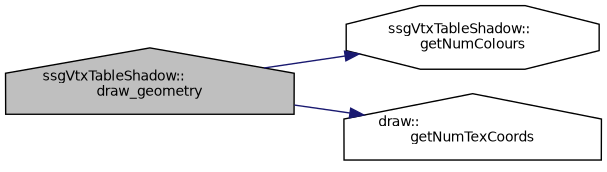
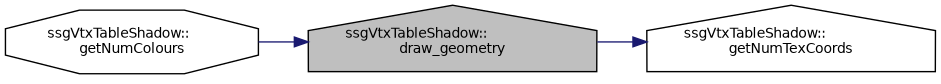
edge "ssgVtxTableShadow:: draw_geometry" -> "ssgVtxTableShadow:: getNumColours": reversed
node "draw:: getNumTexCoords": label "draw:: getNumTexCoords" -> "ssgVtxTableShadow:: getNumTexCoords"
